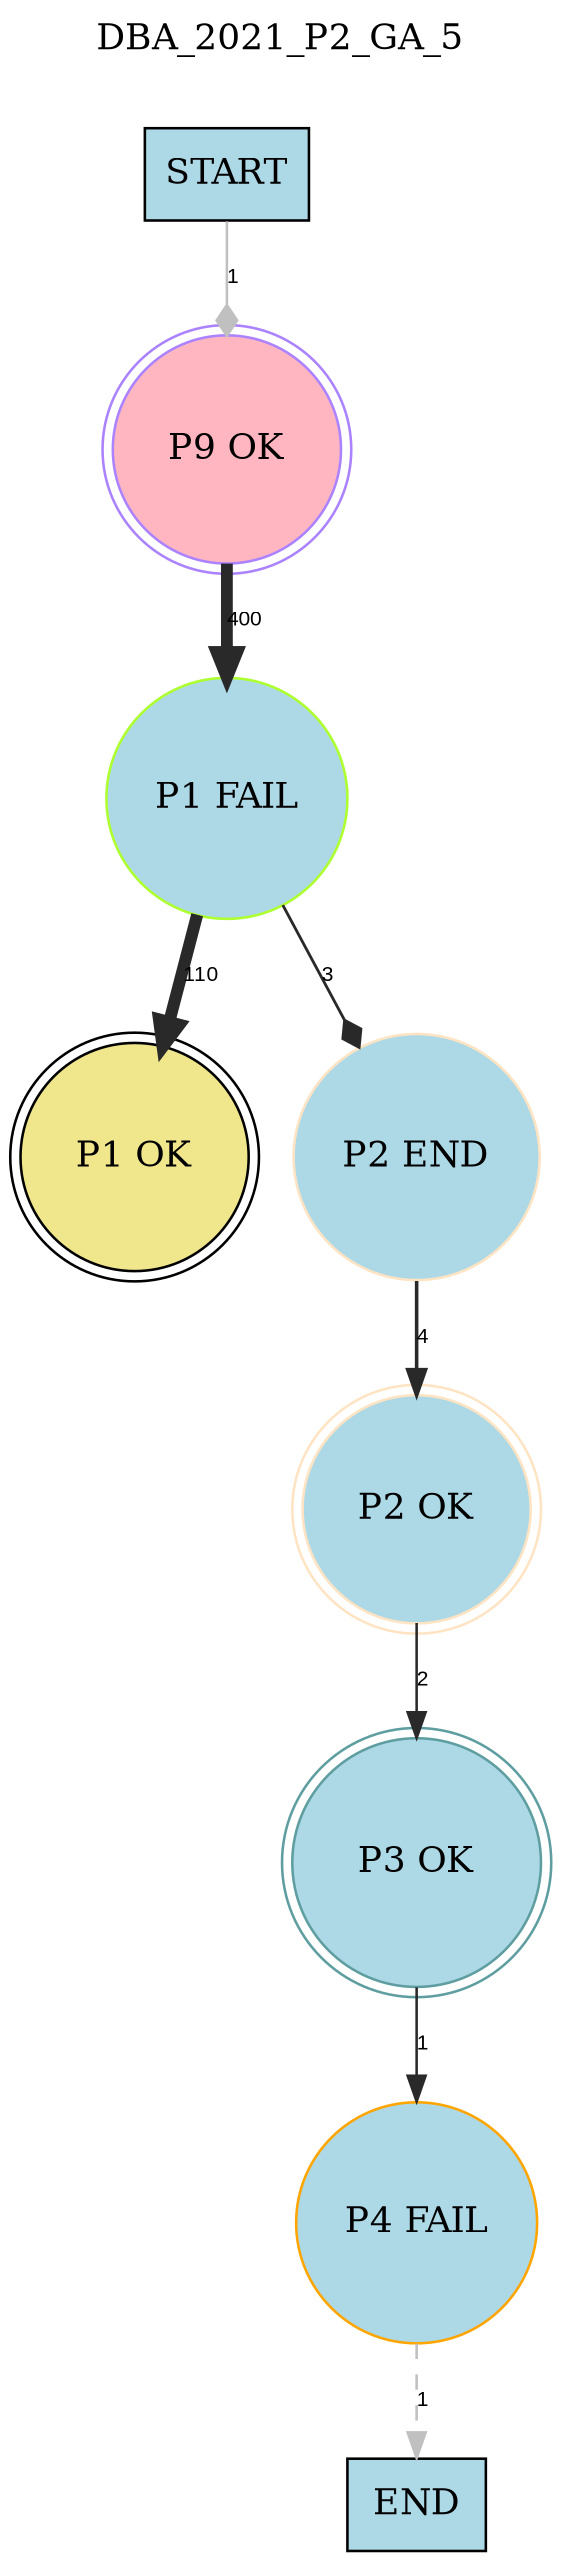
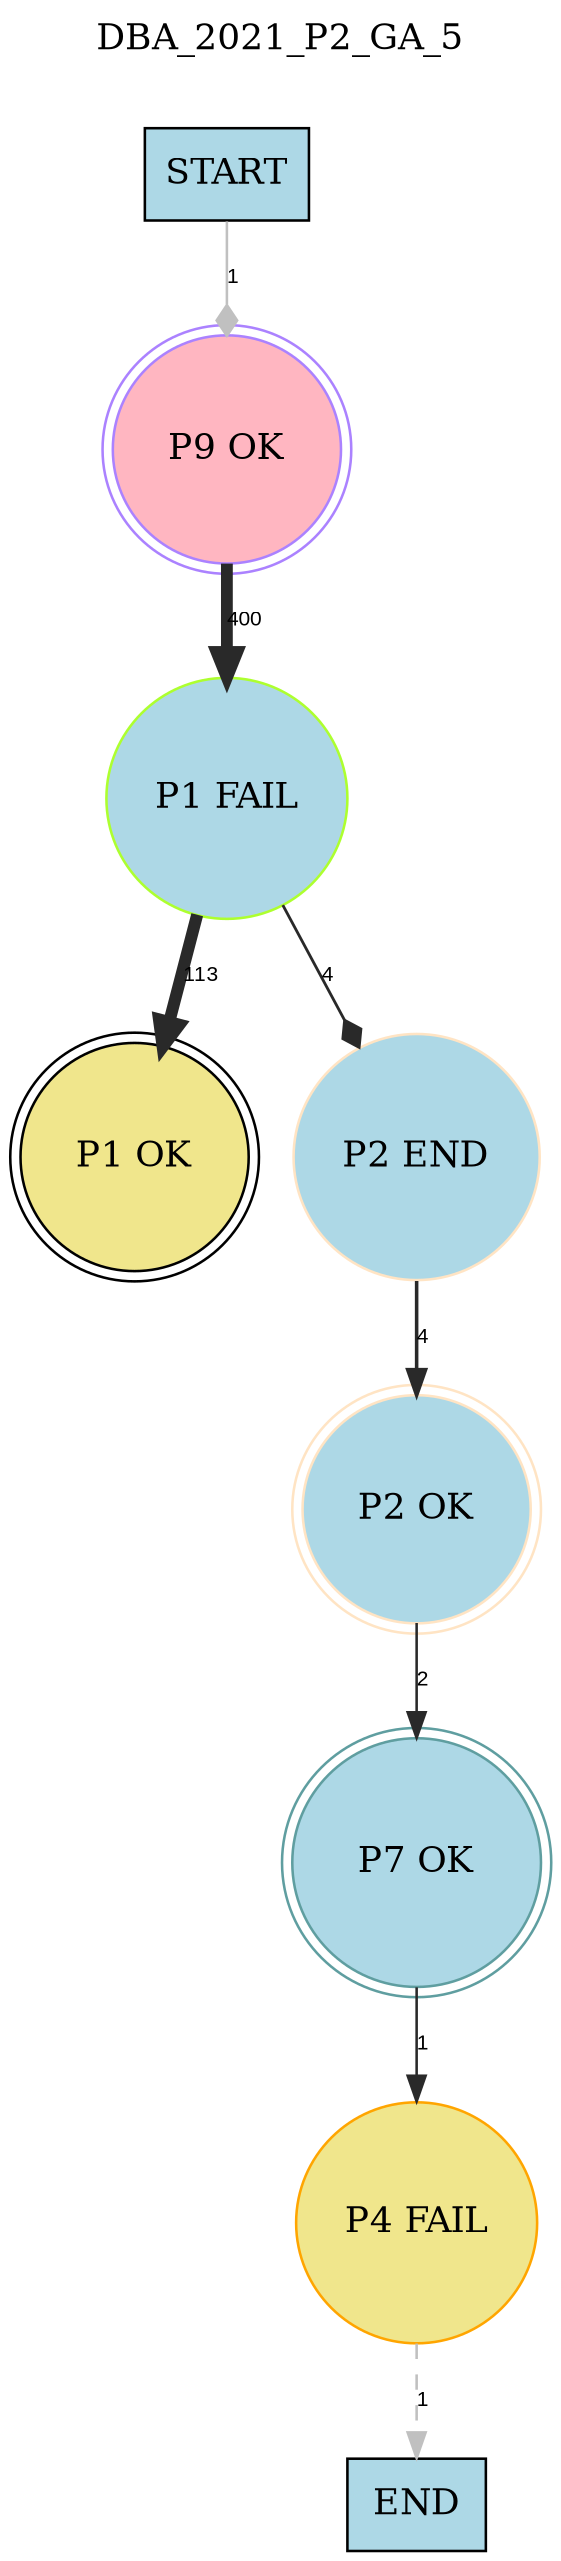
edge "P1 FAIL" -> "P1 OK": label "110" -> "113"
edge "P1 FAIL" -> "P2 END": label "3" -> "4"
node "P3 OK": label "P3 OK" -> "P7 OK"
node "P4 FAIL": fillcolor lightblue -> khaki
